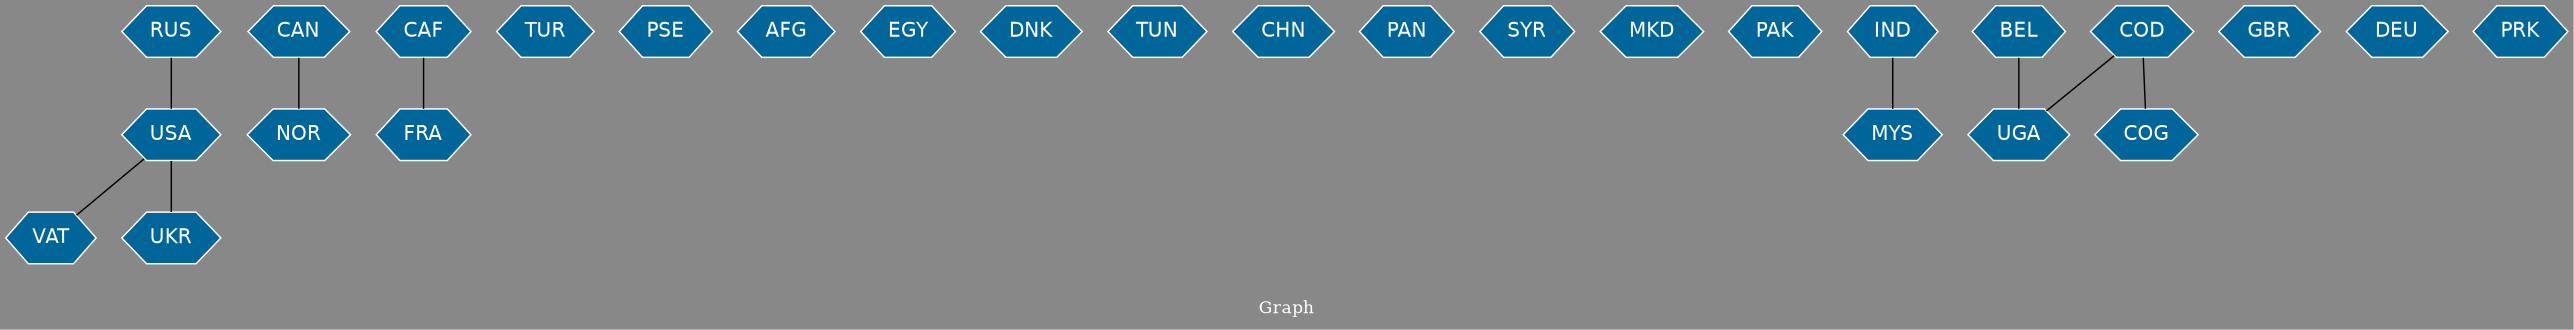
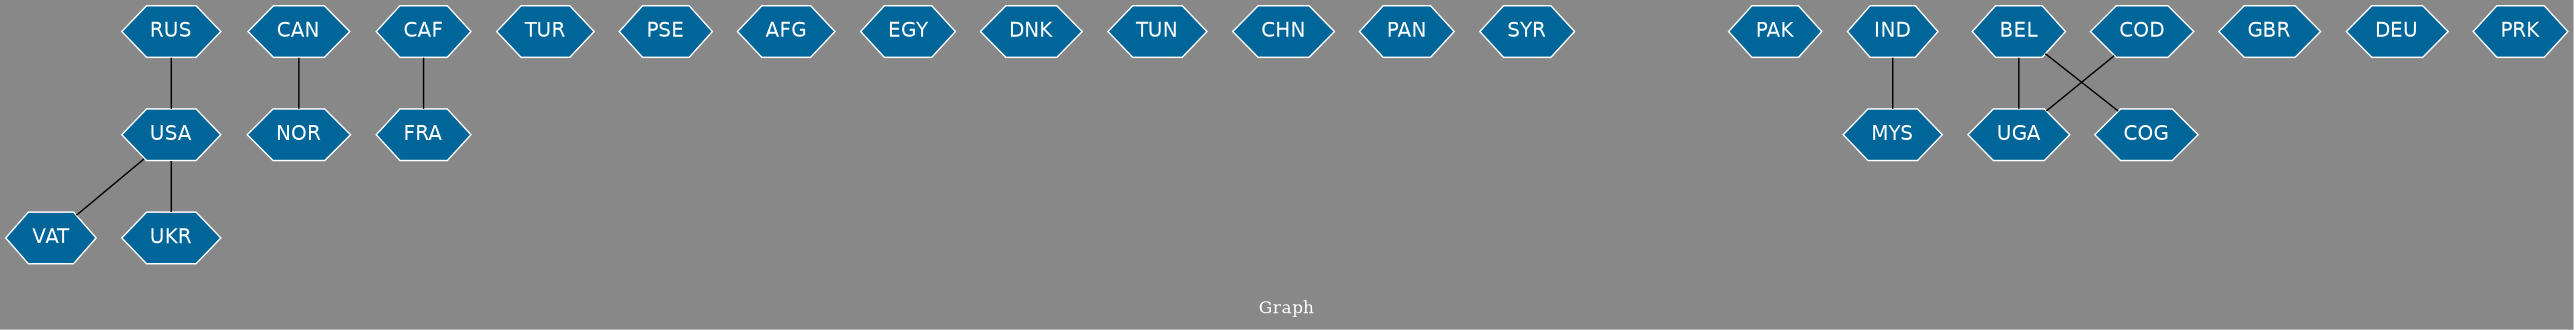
node "MKD": removed
edge "COD" -- "COG": now "BEL" -- "COG"
